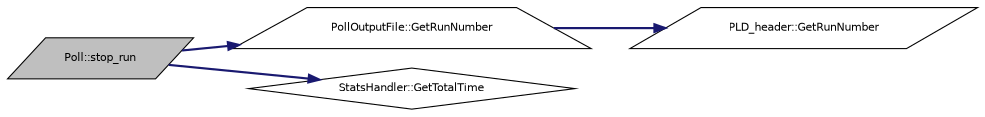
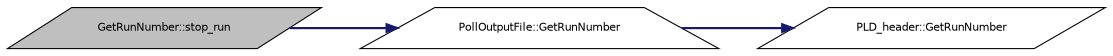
node "Poll::stop_run": label "Poll::stop_run" -> "GetRunNumber::stop_run"
node "StatsHandler::GetTotalTime": removed
